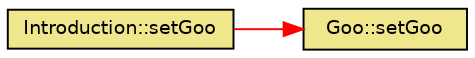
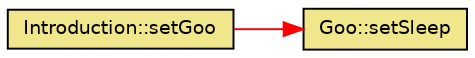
node "Goo::setGoo": label "Goo::setGoo" -> "Goo::setSleep"
